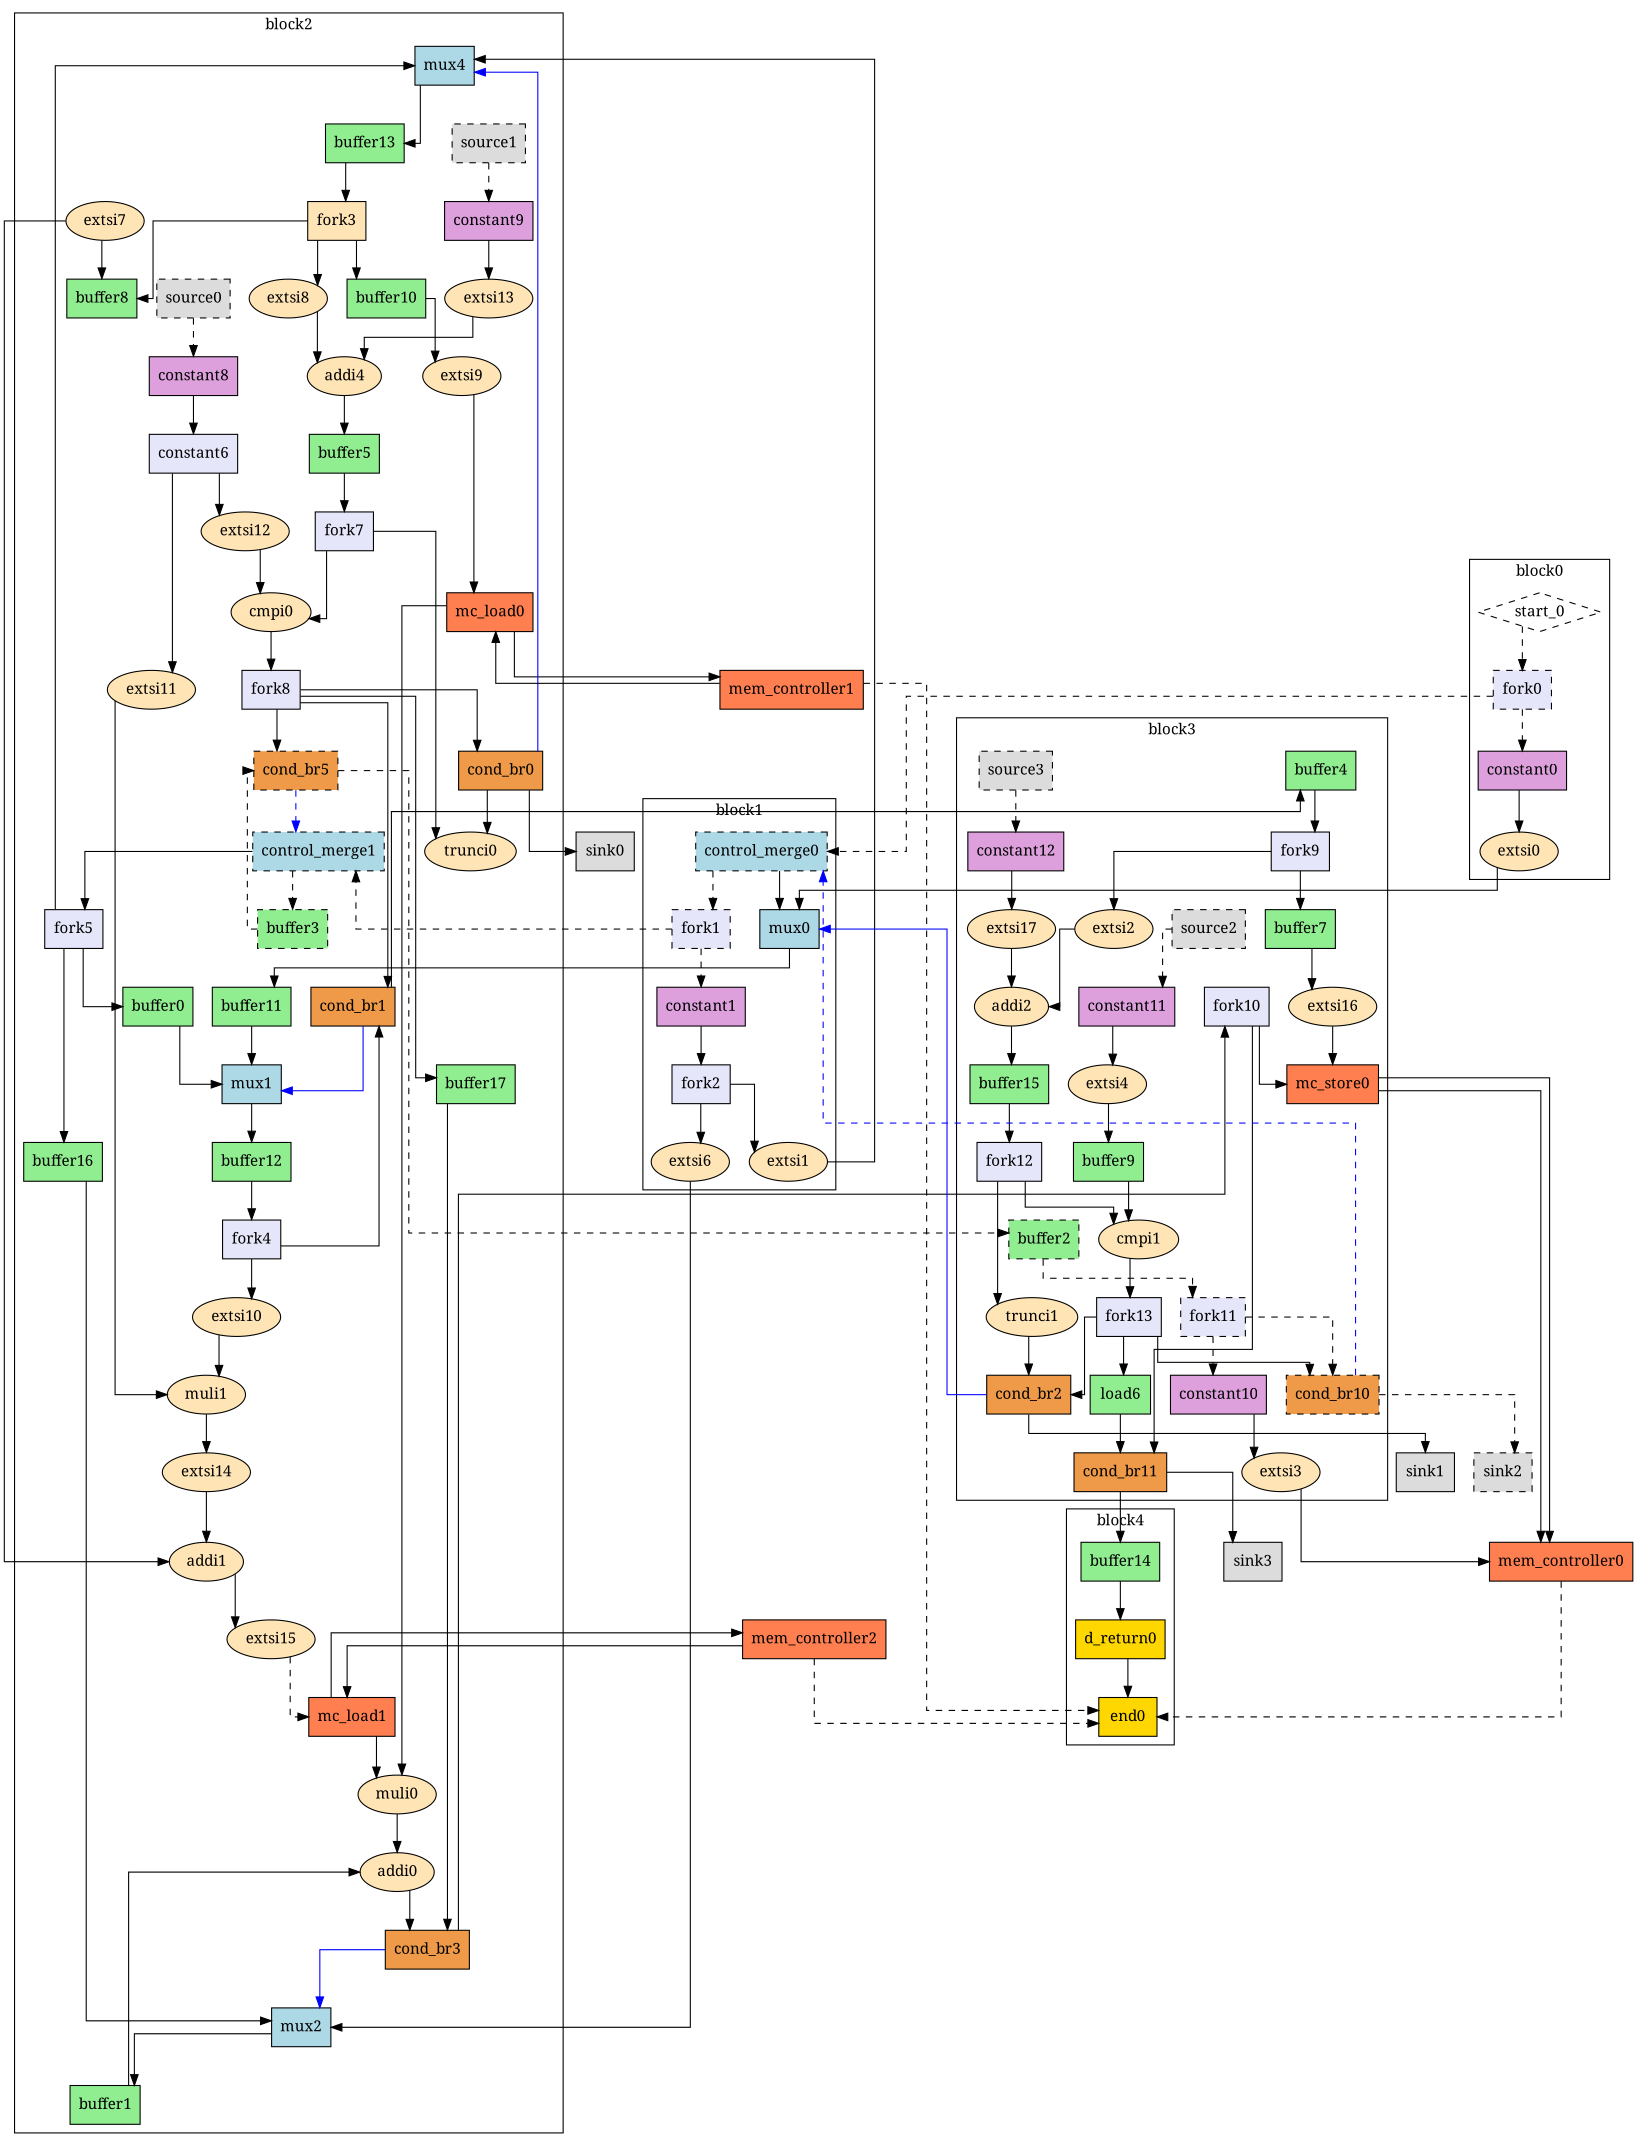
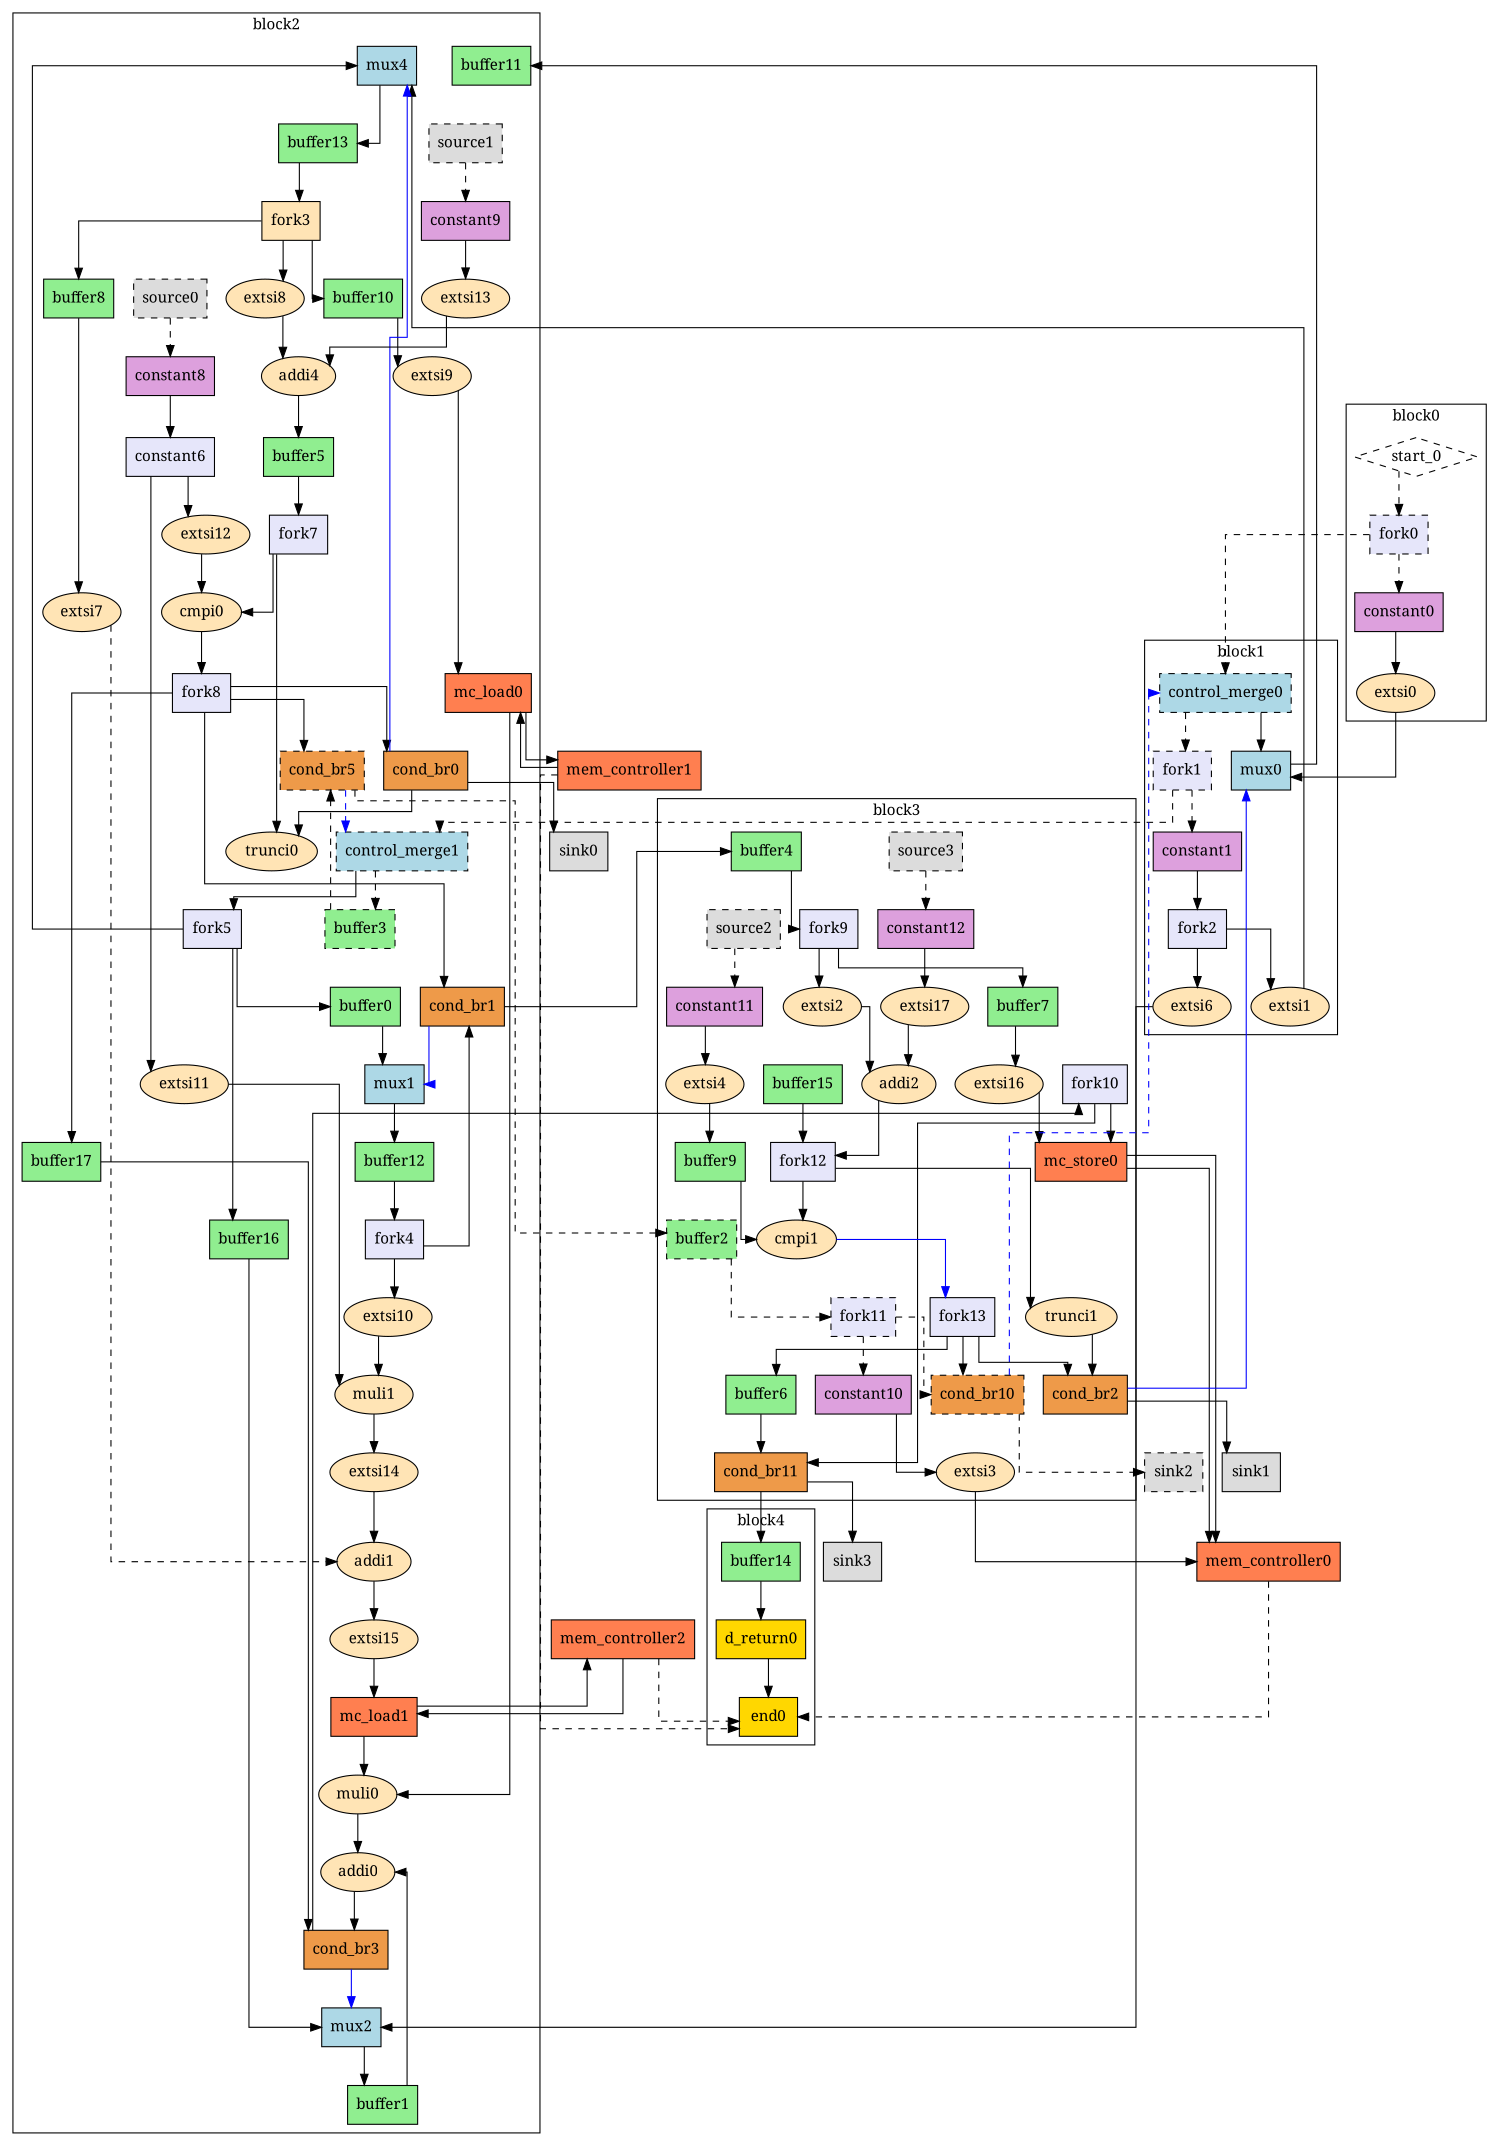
edge "extsi7" -> "buffer8": reversed
edge "extsi7" -> "addi1": style solid -> dashed
edge "buffer11" -> "mux1": removed
edge "addi2" -> "buffer15": now "addi2" -> "fork12"
edge "cmpi1" -> "fork13": color black -> blue
node "load6": label "load6" -> "buffer6"
edge "extsi15" -> "mc_load1": style dashed -> solid
